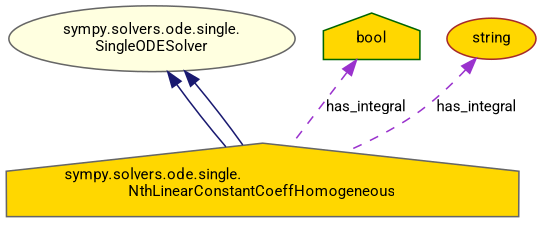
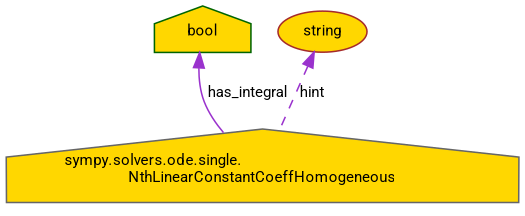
node "sympy.solvers.ode.single. SingleODESolver": removed
edge "sympy.solvers.ode.single. NthLinearConstantCoeffHomogeneous" -> "string": label " has_integral" -> " hint"
edge "sympy.solvers.ode.single. NthLinearConstantCoeffHomogeneous" -> "bool": style dashed -> solid
